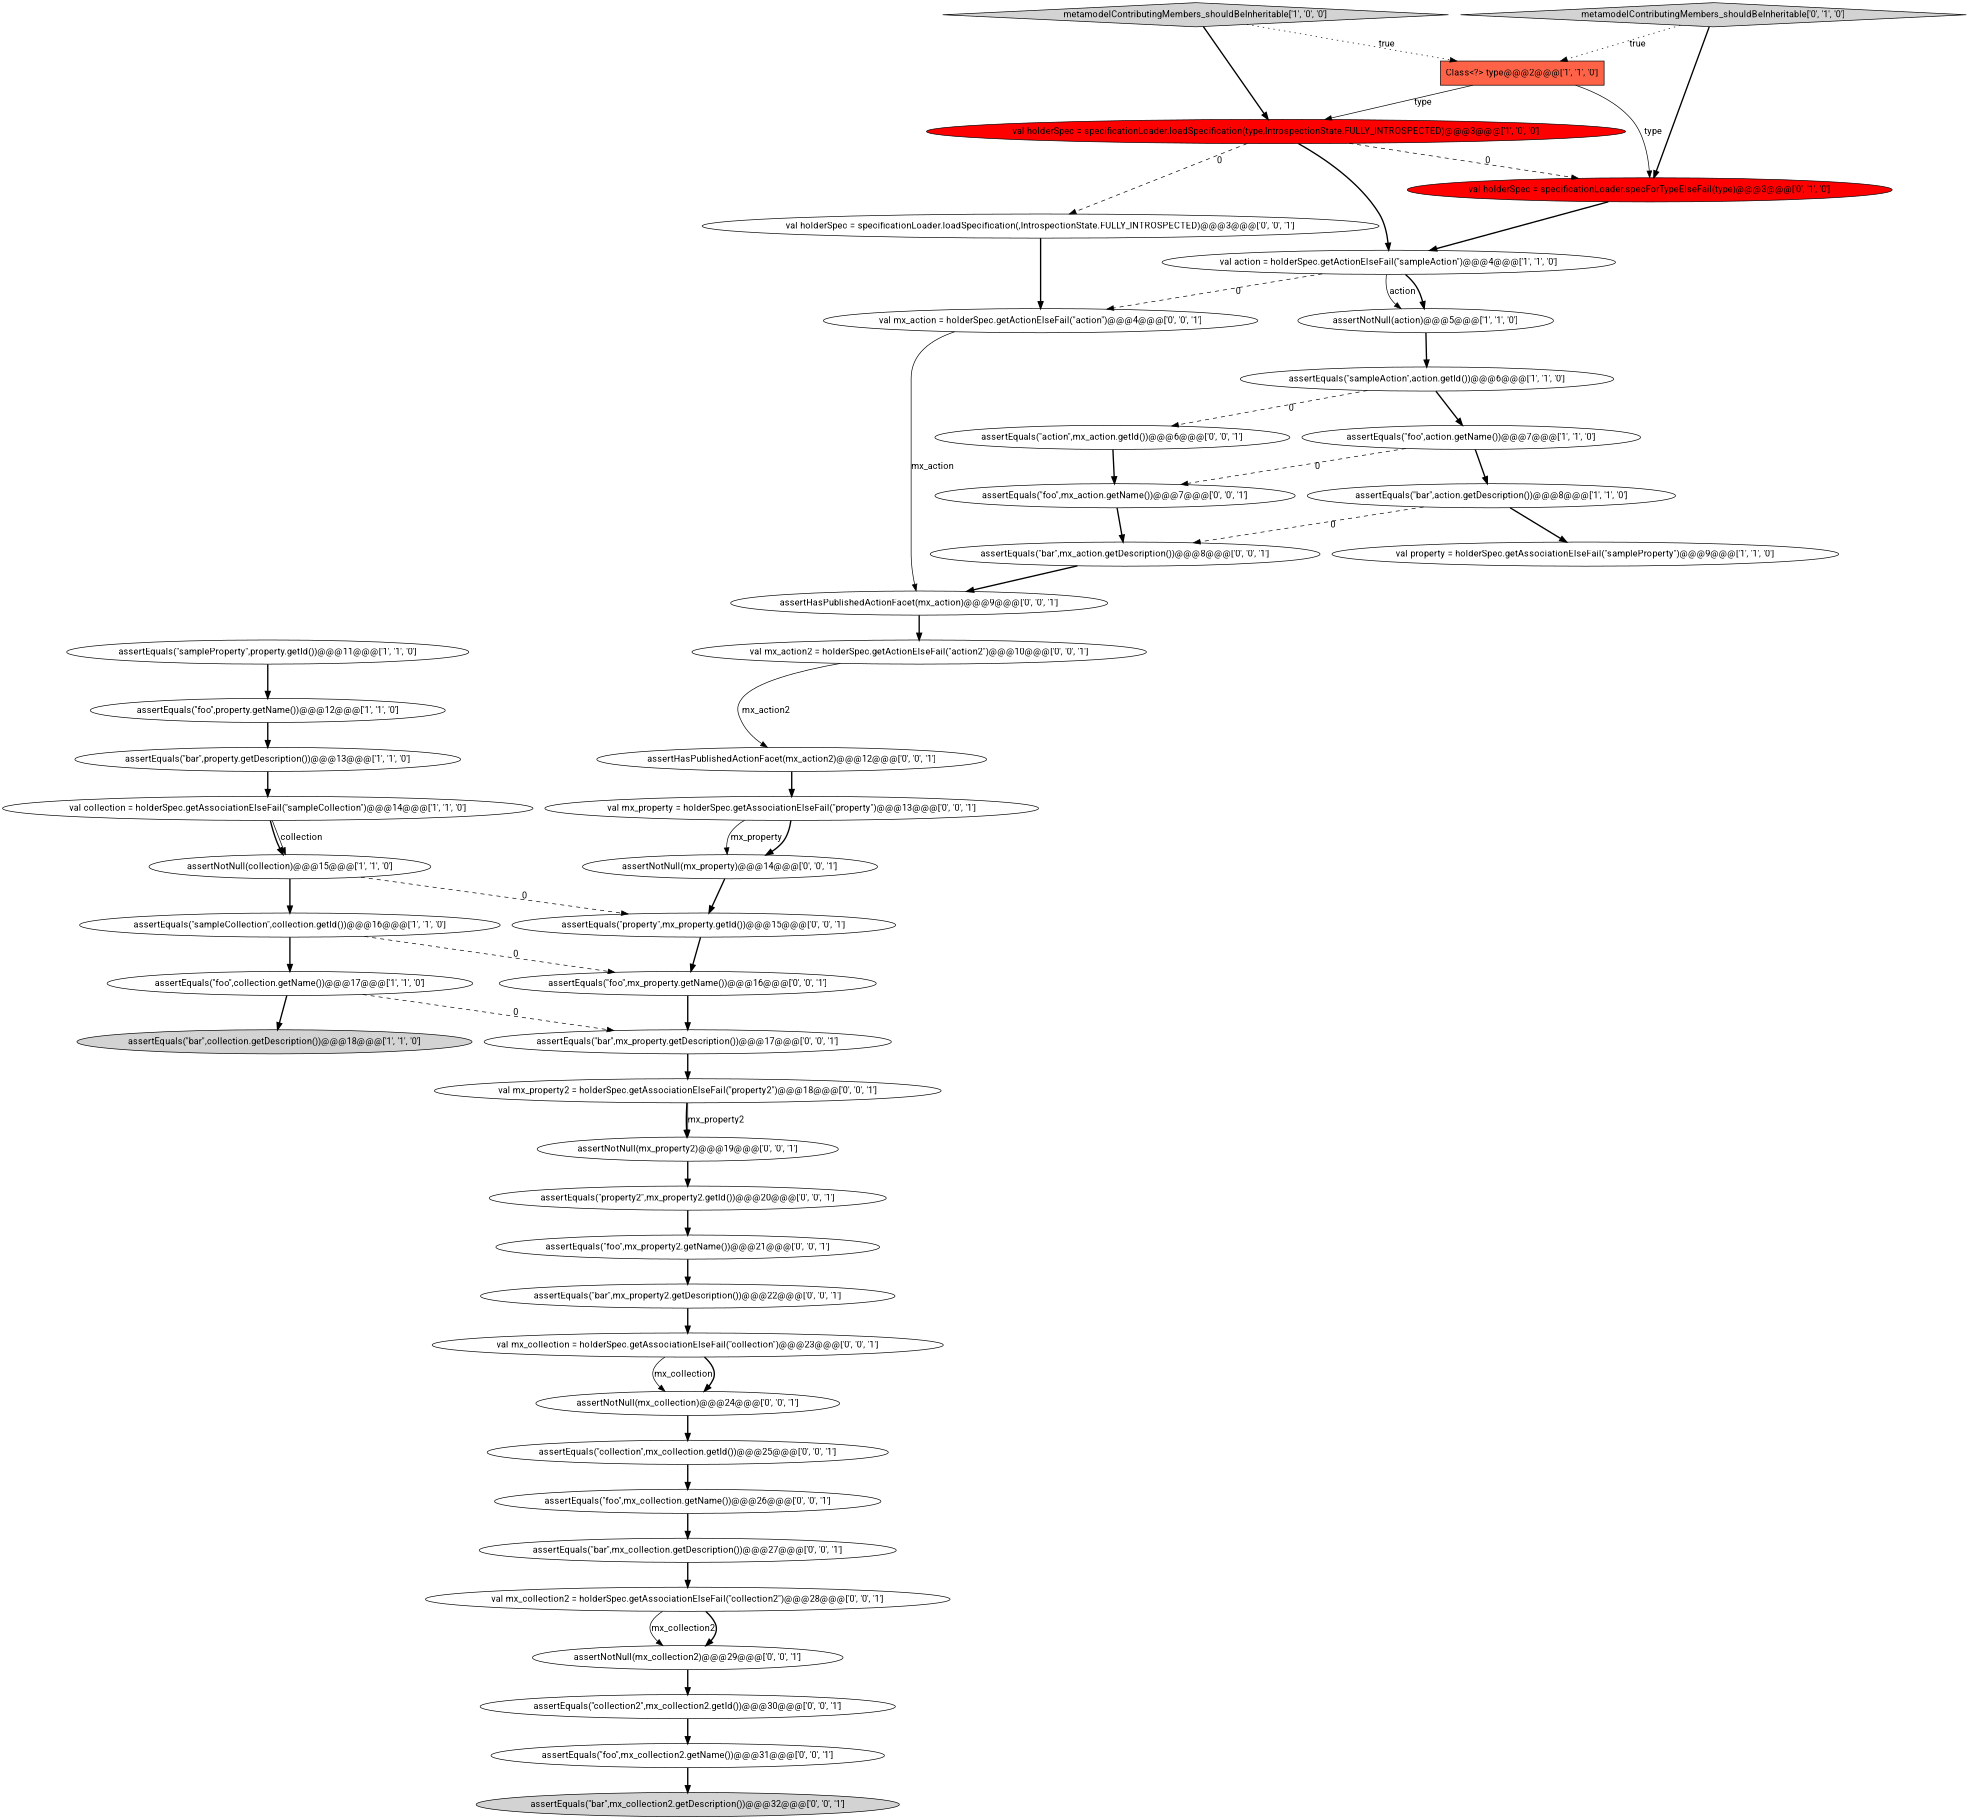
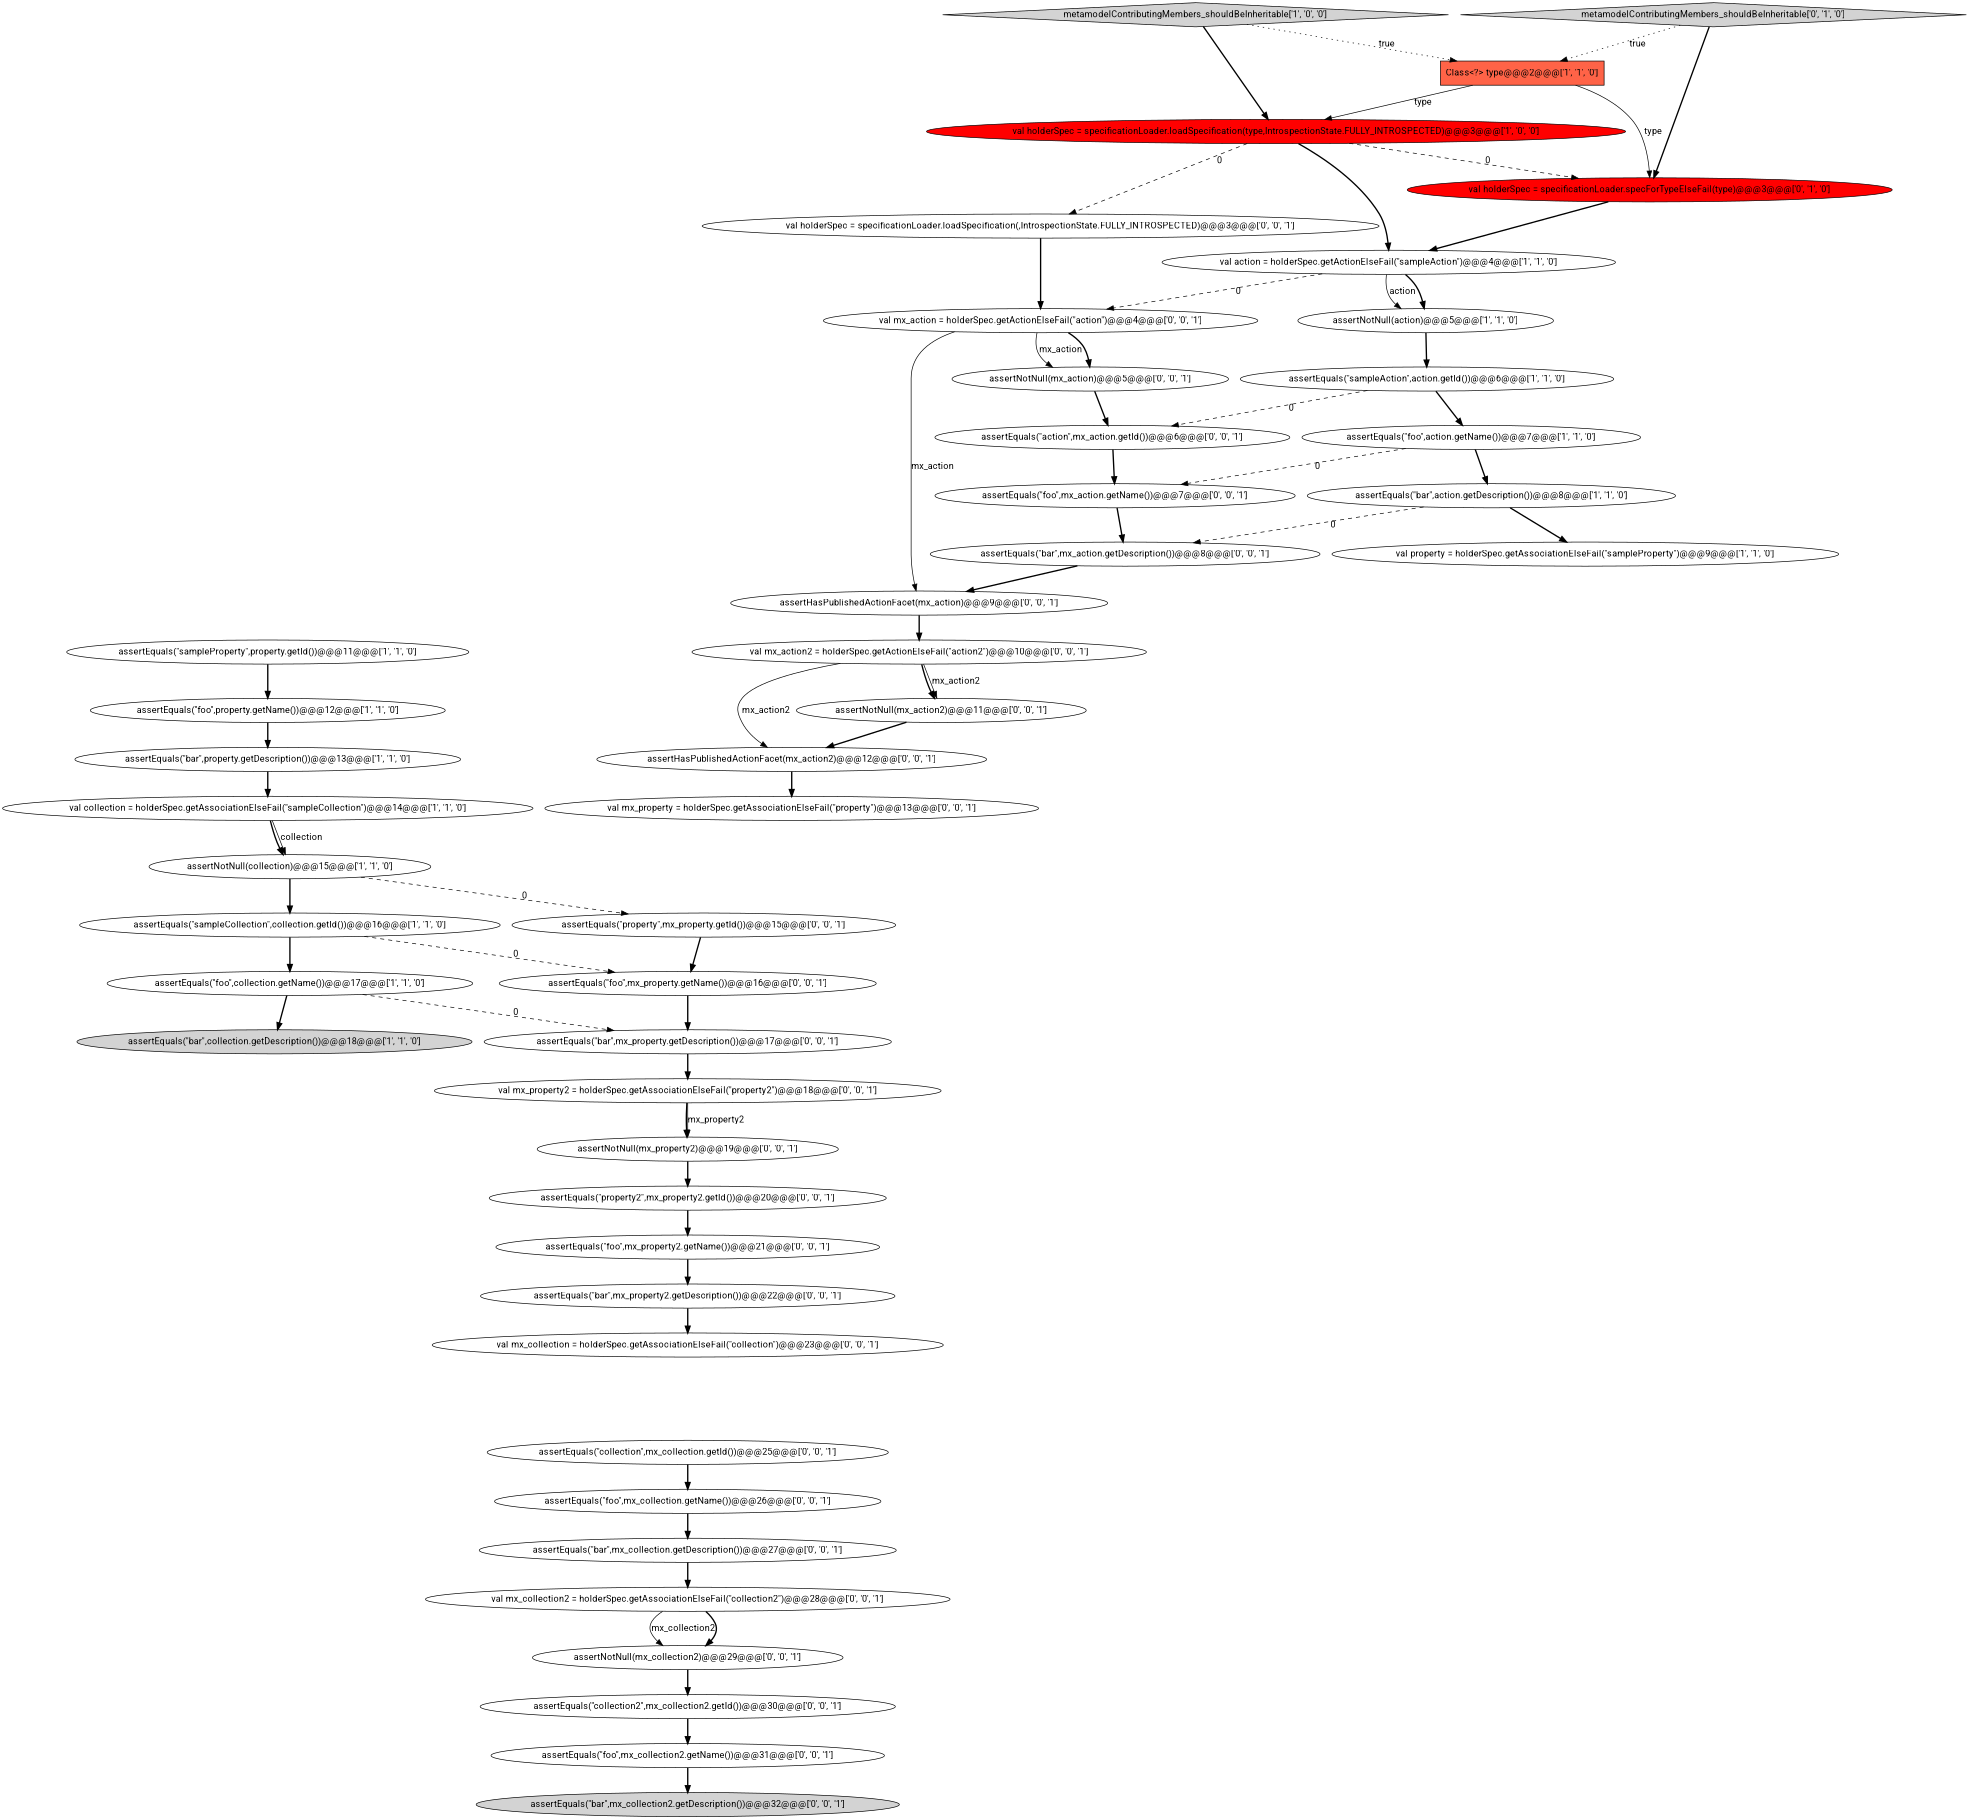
node "assertNotNull(mx_action)@@@5@@@['0', '0', '1']": added
node "assertNotNull(mx_action2)@@@11@@@['0', '0', '1']": added
node "assertNotNull(mx_property)@@@14@@@['0', '0', '1']": removed
node "assertNotNull(mx_collection)@@@24@@@['0', '0', '1']": removed
